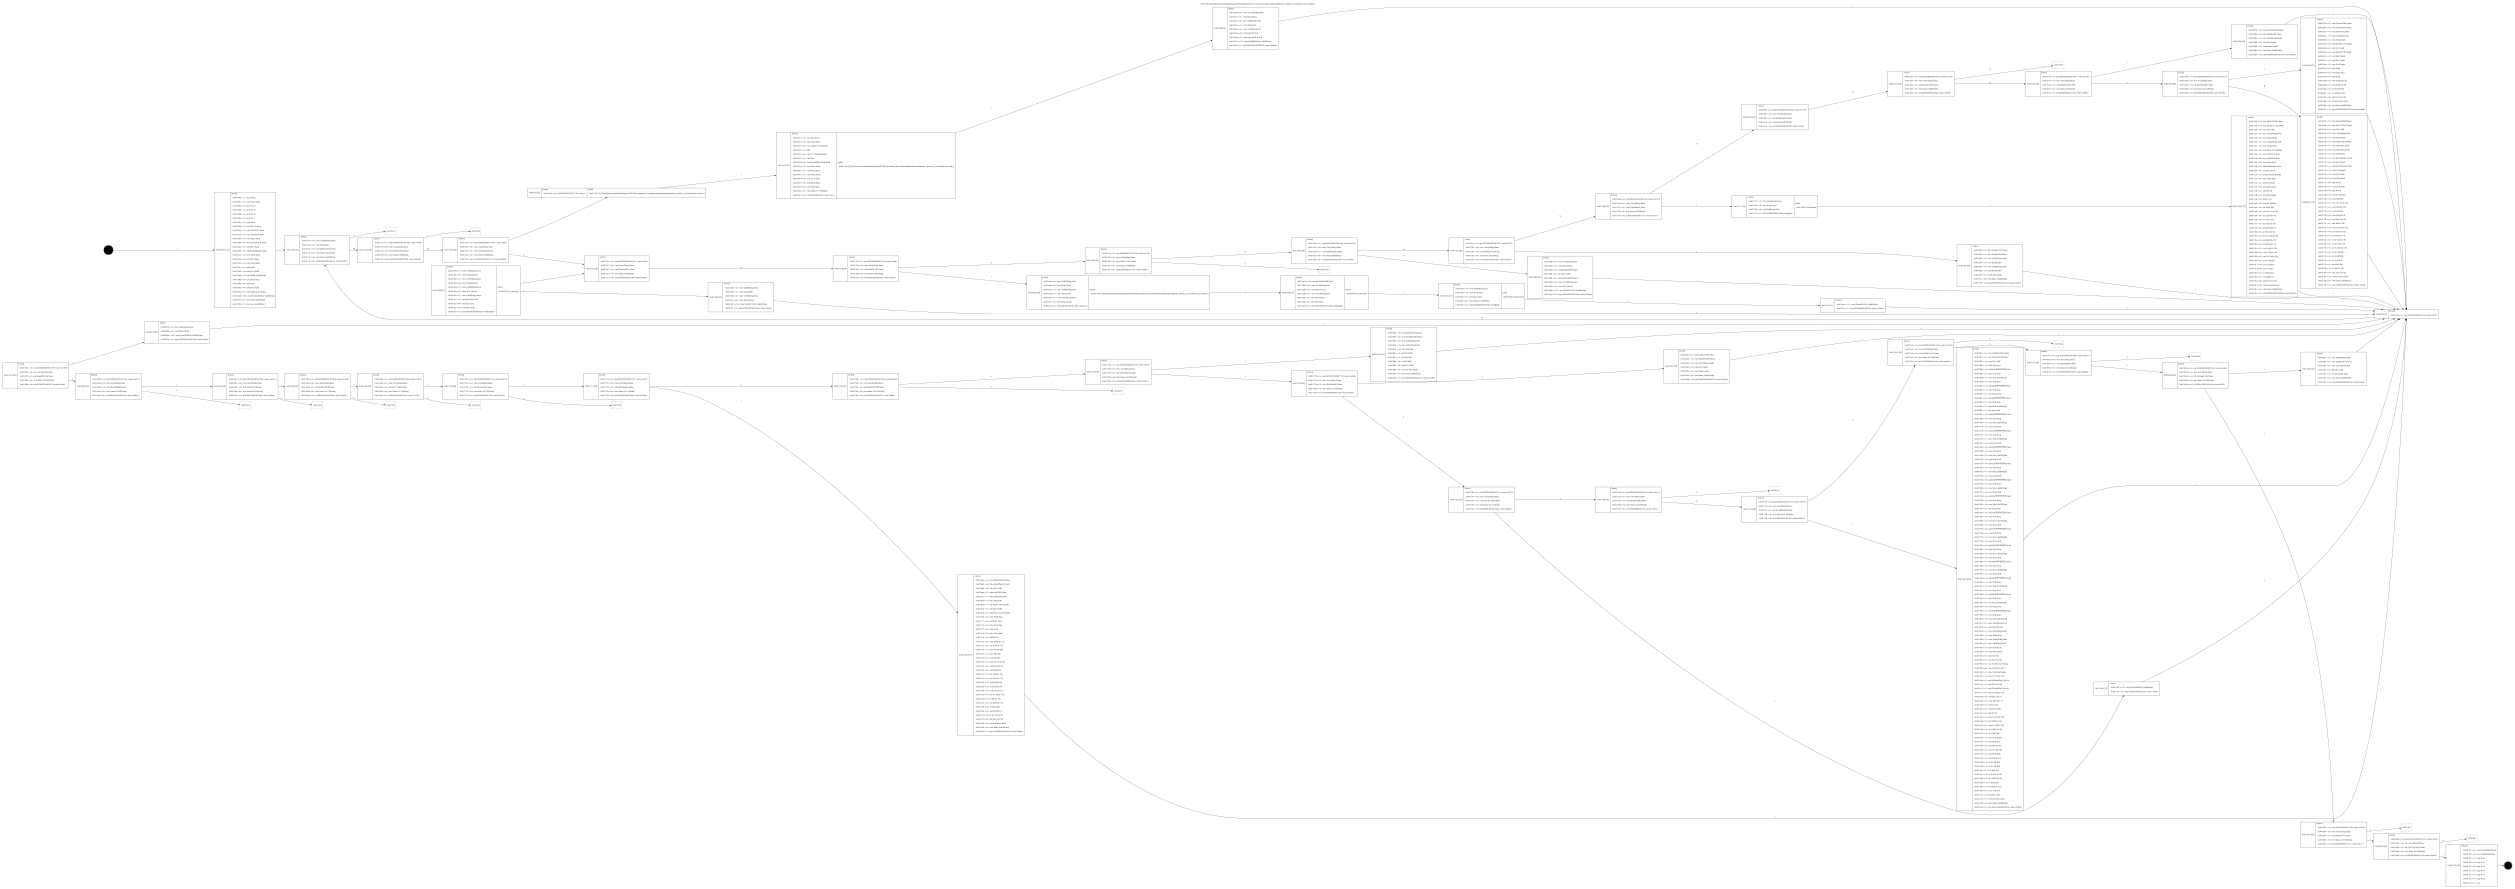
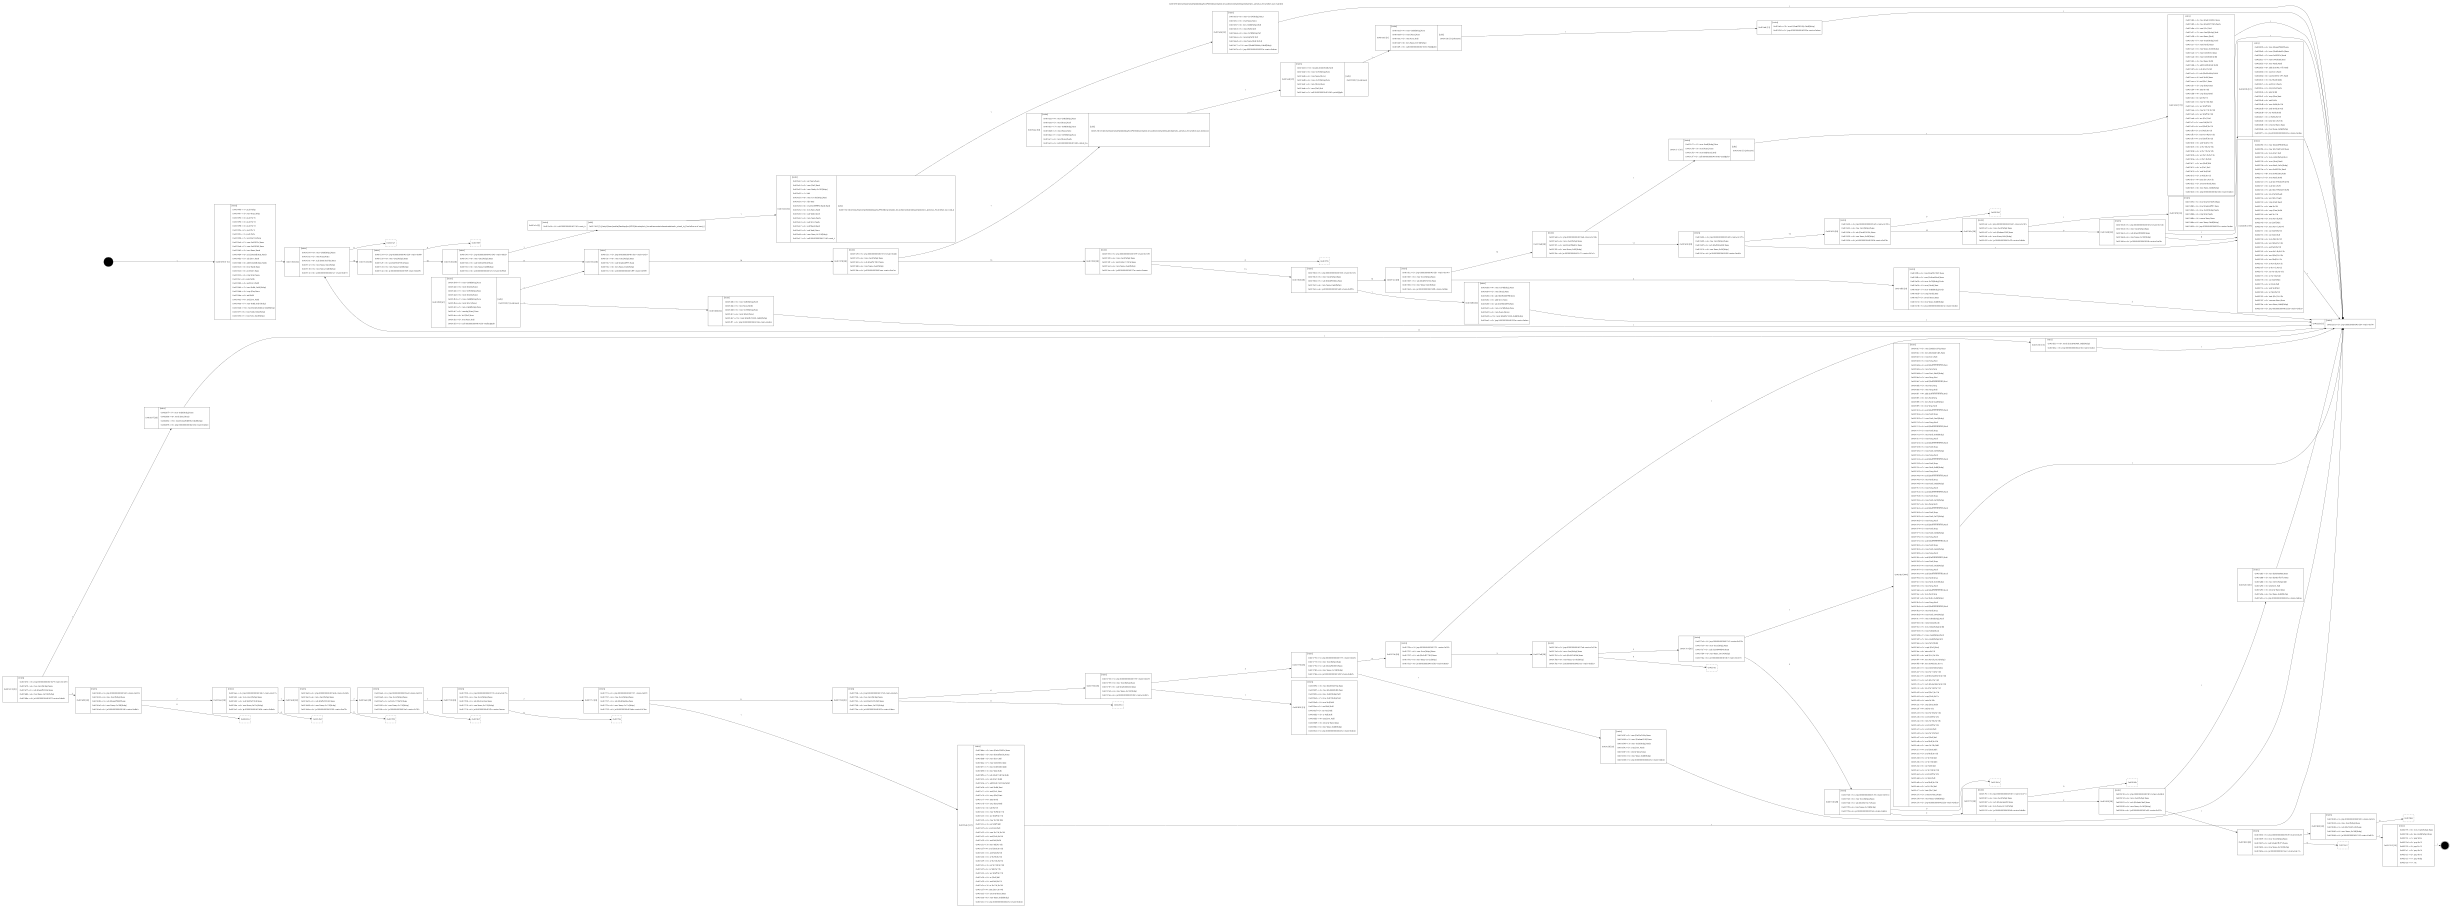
edge "0x401604 [28]" -> "0x4020f6 [159]": added, label "1"
edge "0x401892 [53]" -> "0x40225e [5]": removed, label "1"
